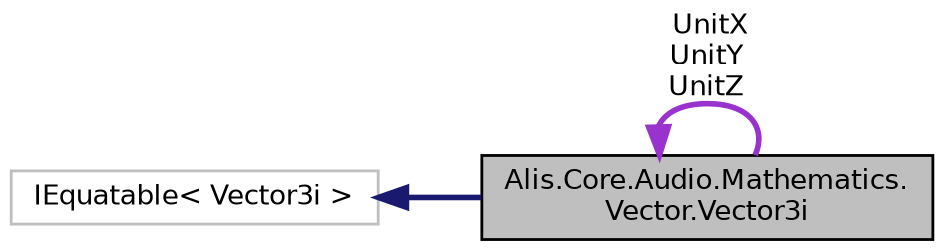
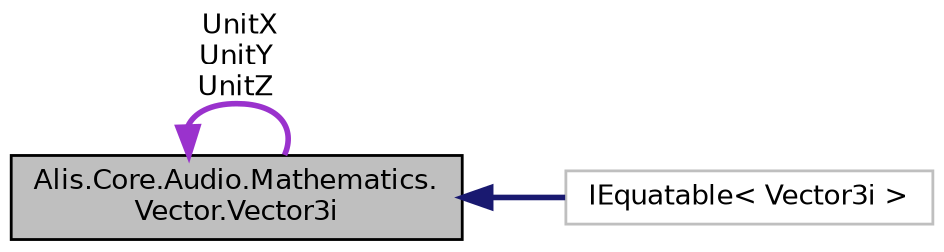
edge "Alis.Core.Audio.Mathematics. Vector.Vector3i" -> "IEquatable< Vector3i >": reversed
